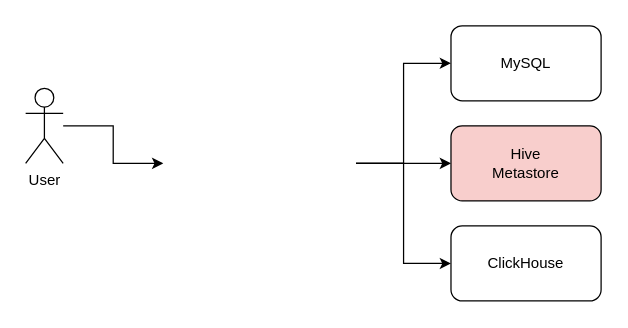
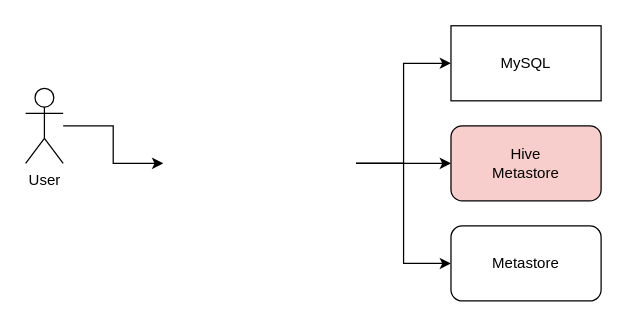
node "MySQL": shape rounded rectangle -> rectangle
node "ClickHouse": label "ClickHouse" -> "Metastore"
